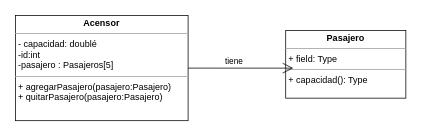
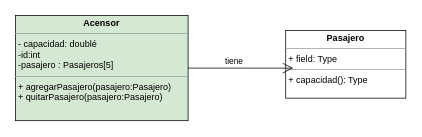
node "Acensor - capacidad: doublé -id:int -pasajero : Pasajeros[5] + agregarPasajero(pasajero:Pasajero) + quitarPasajero(pasajero:Pasajero)": fillcolor #ffffff -> #d5e8d4
